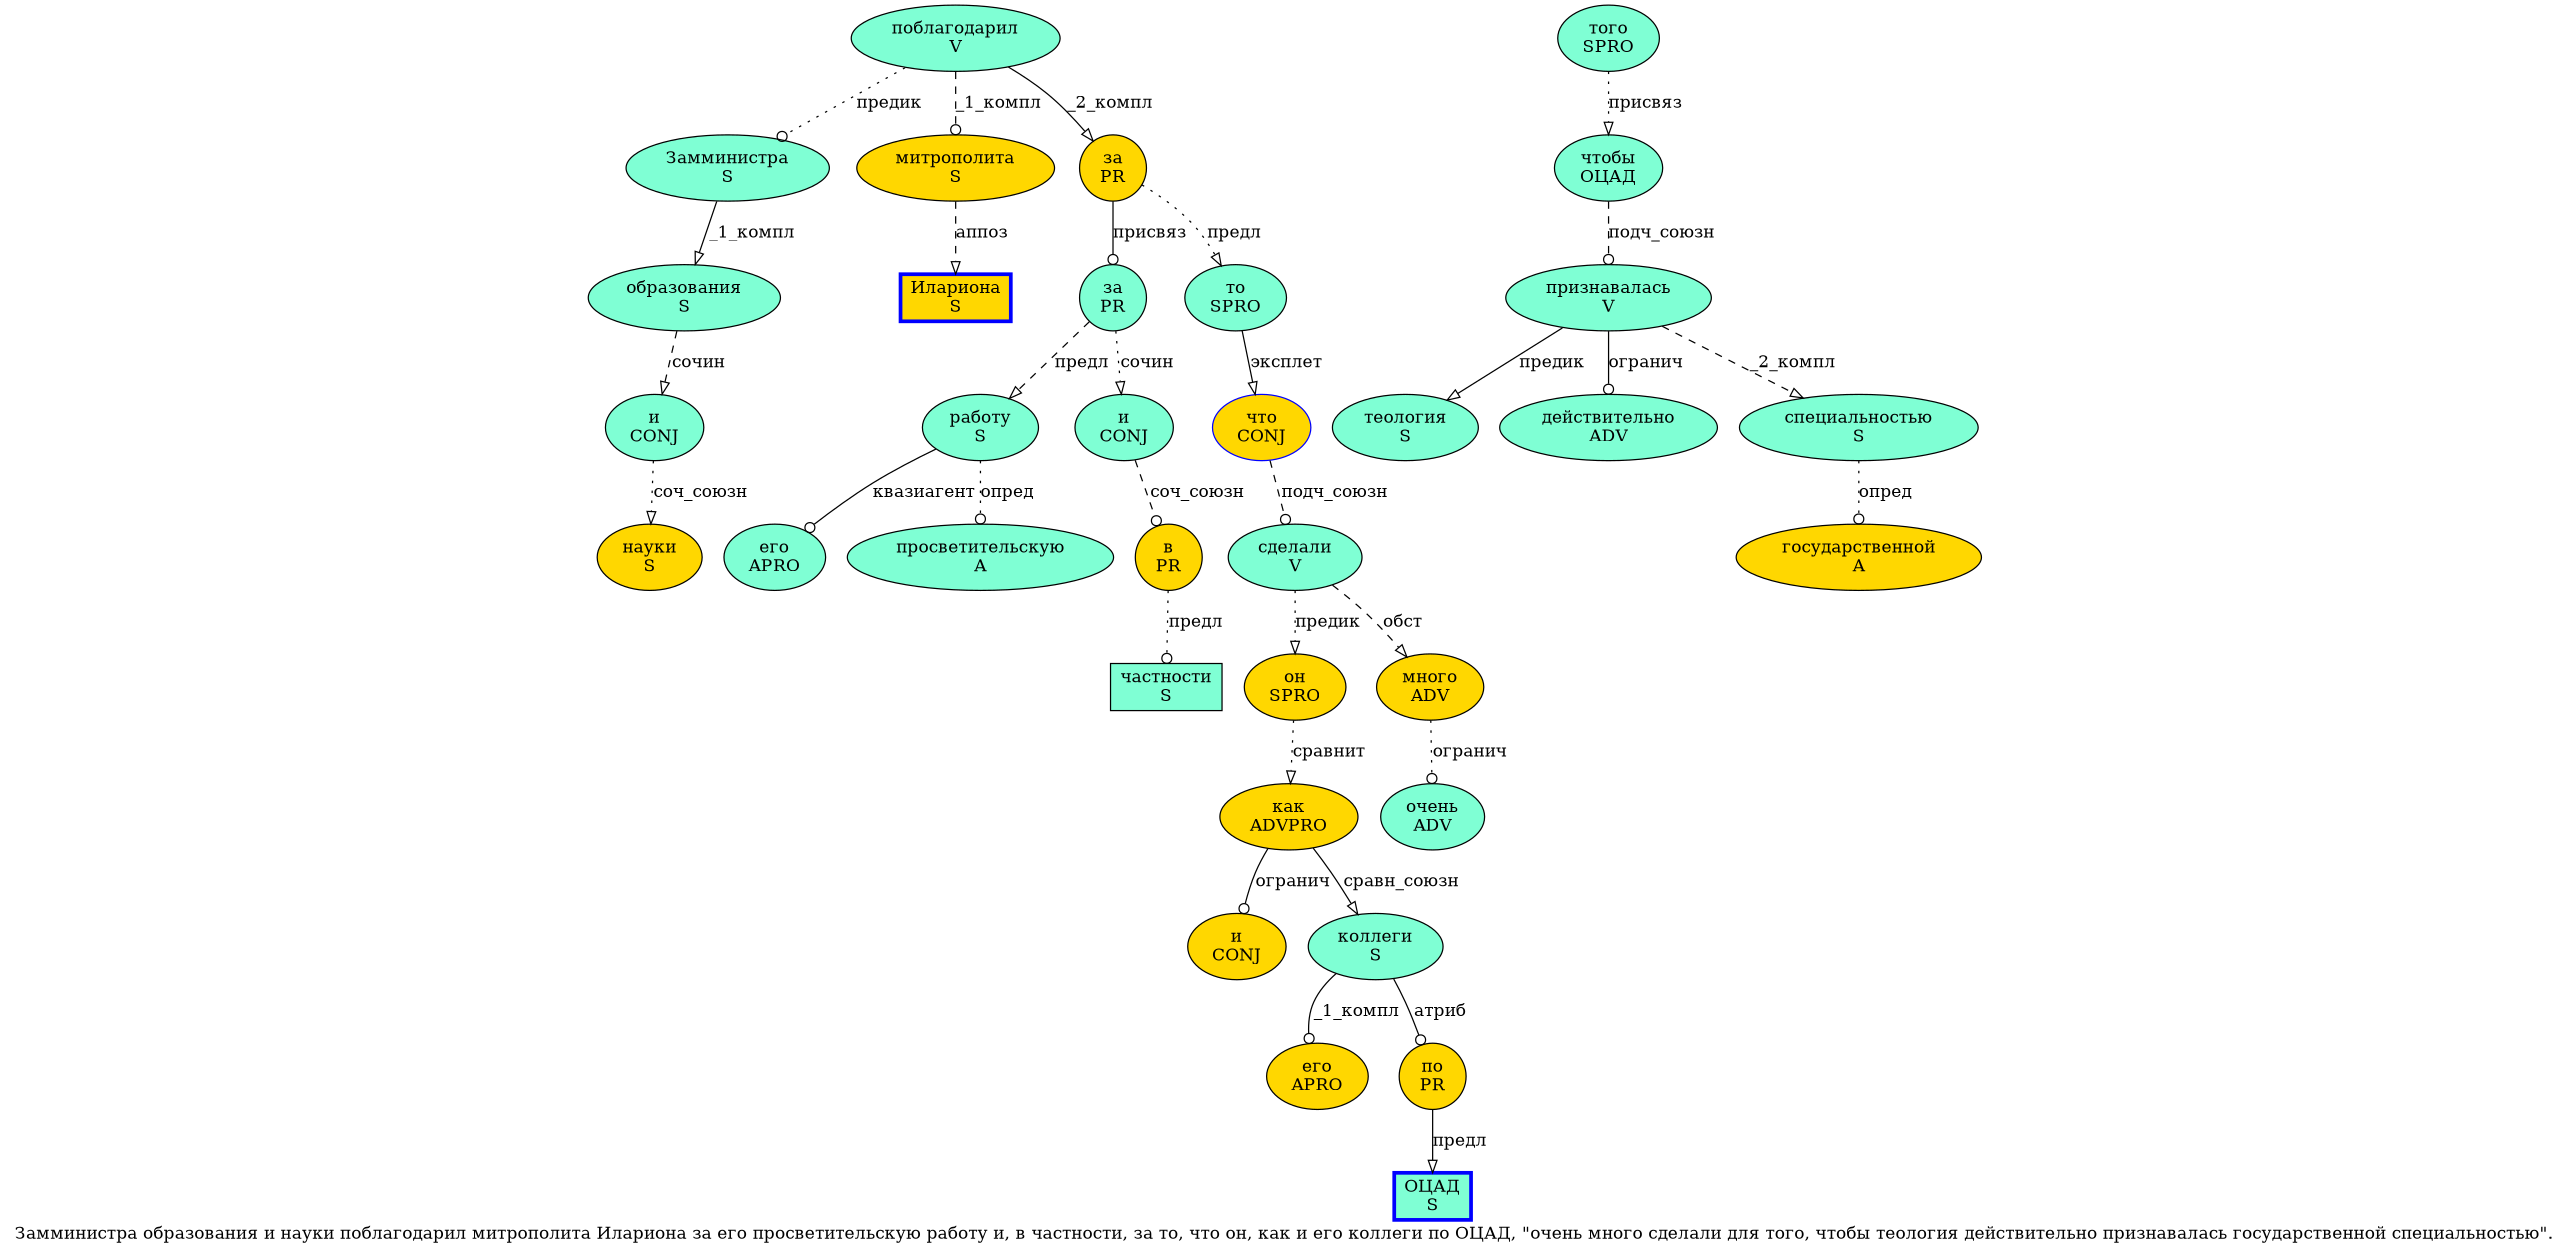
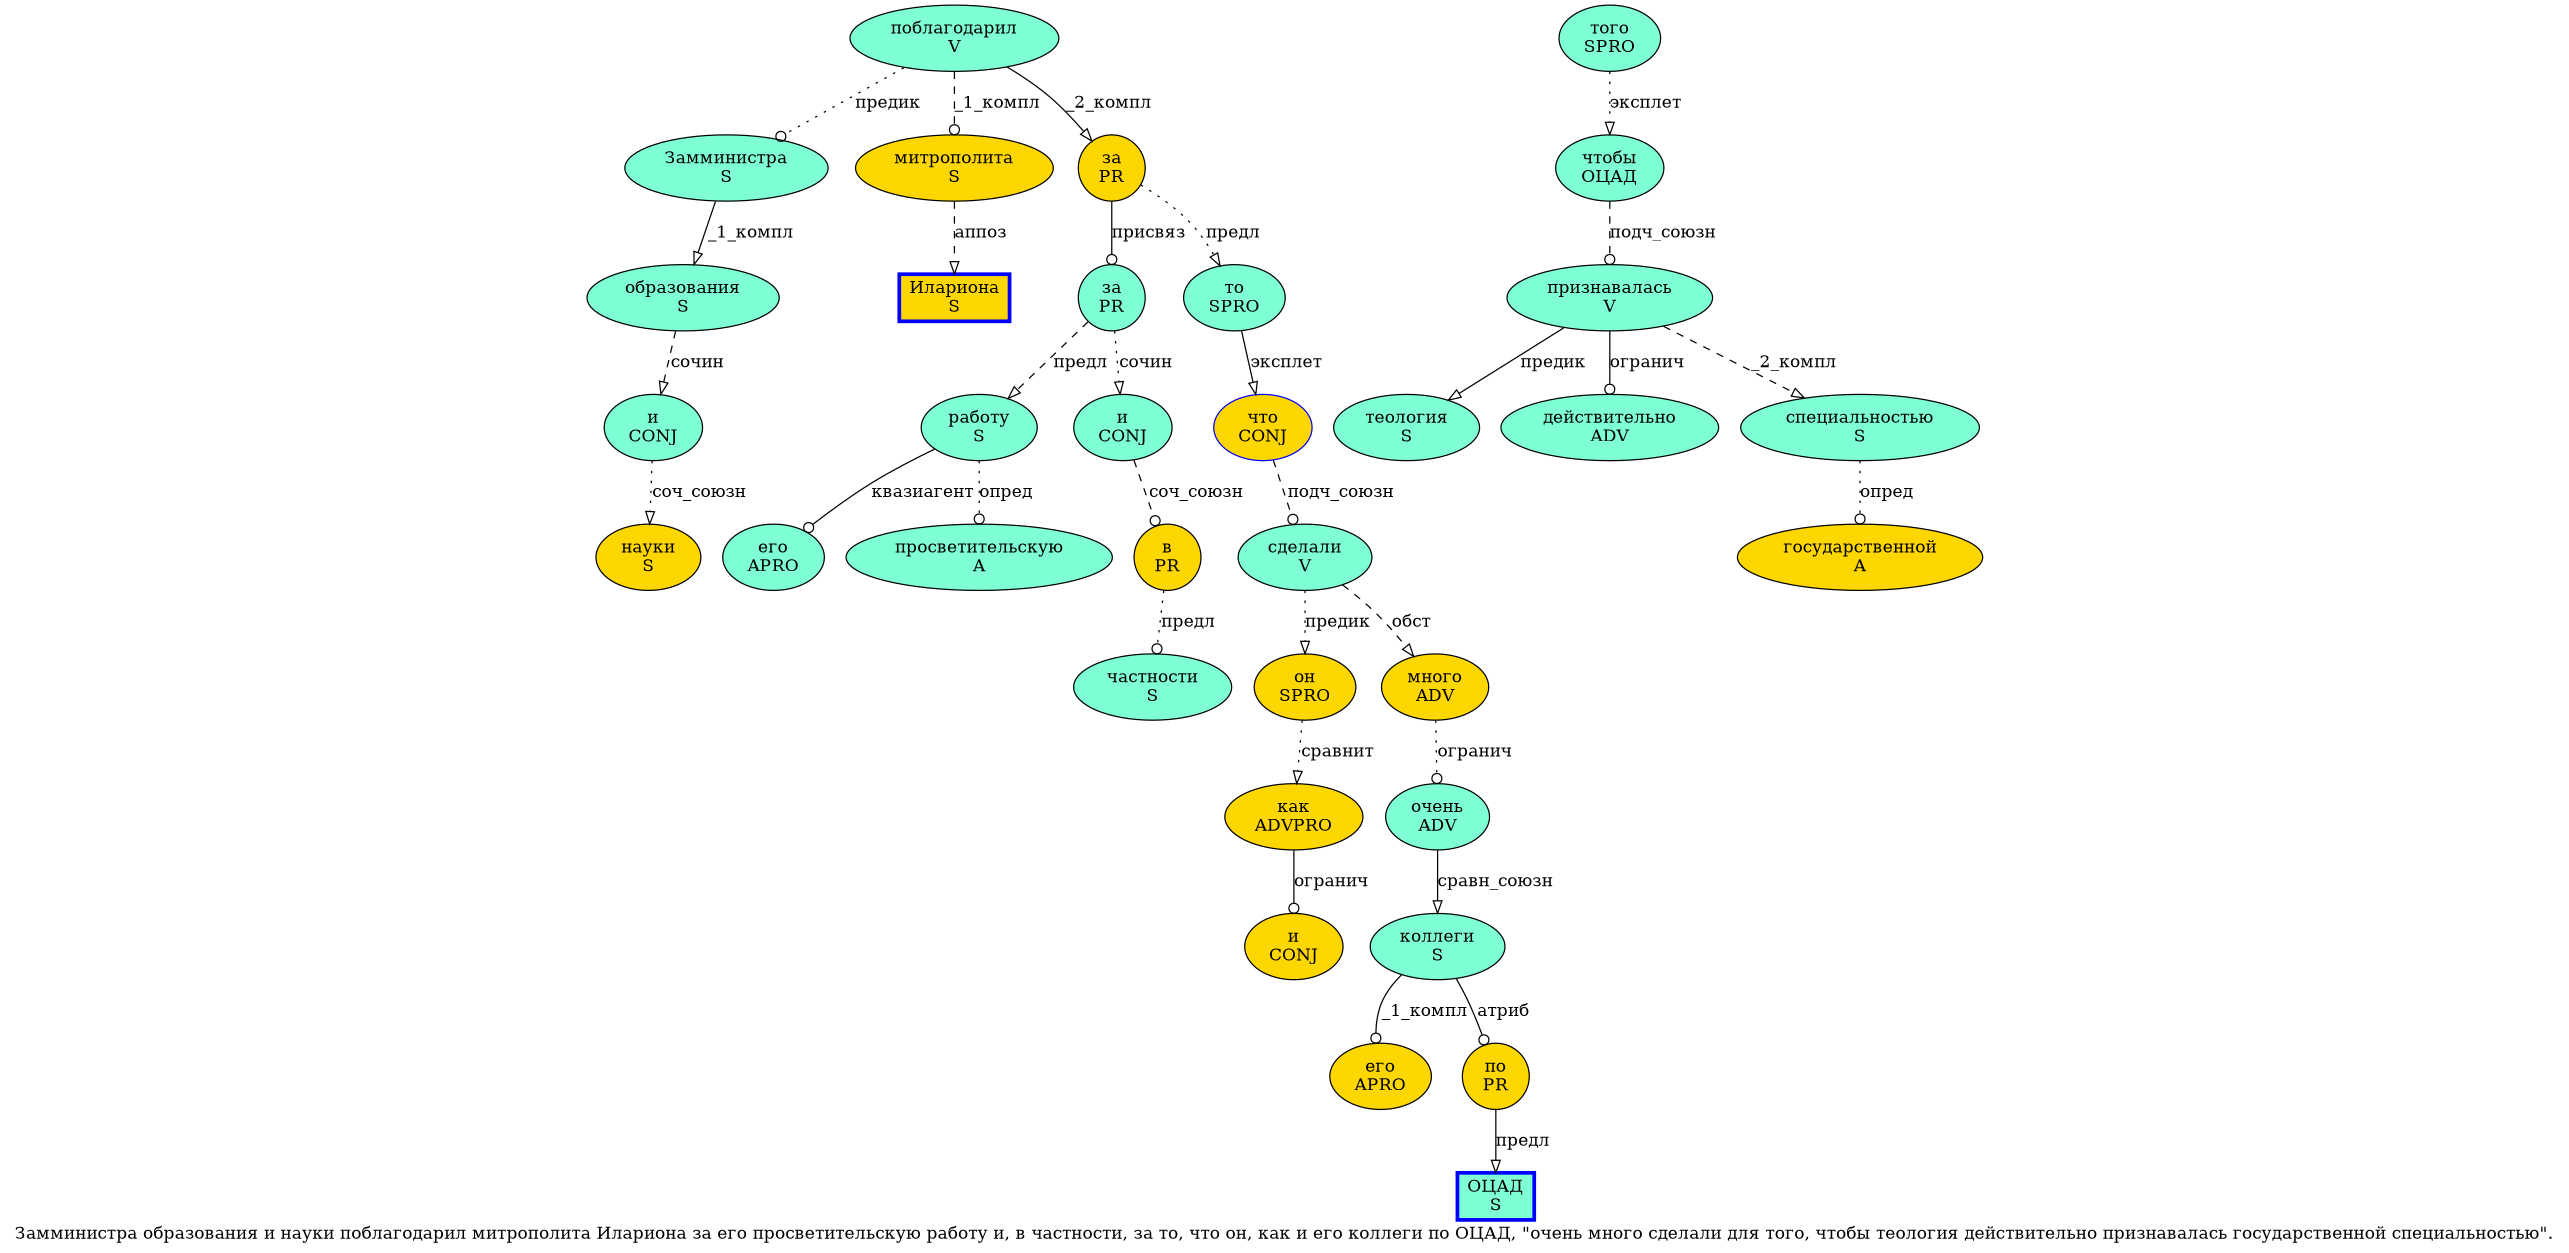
edge "того SPRO" -> "чтобы ОЦАД": label "присвяз" -> "эксплет"
node "частности S": shape box -> ellipse
edge "как ADVPRO" -> "коллеги S": now "очень ADV" -> "коллеги S"
